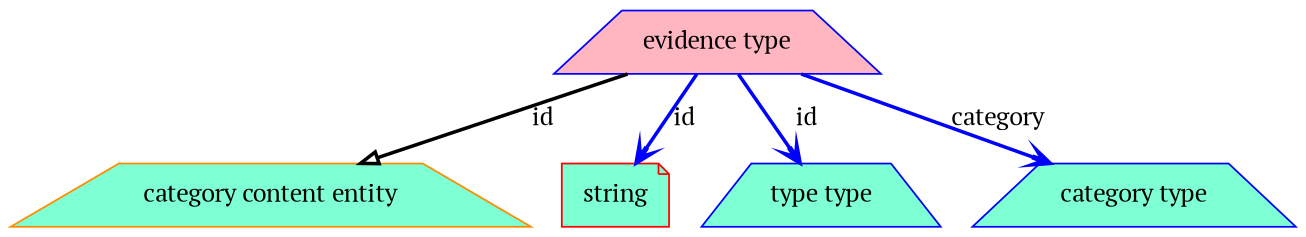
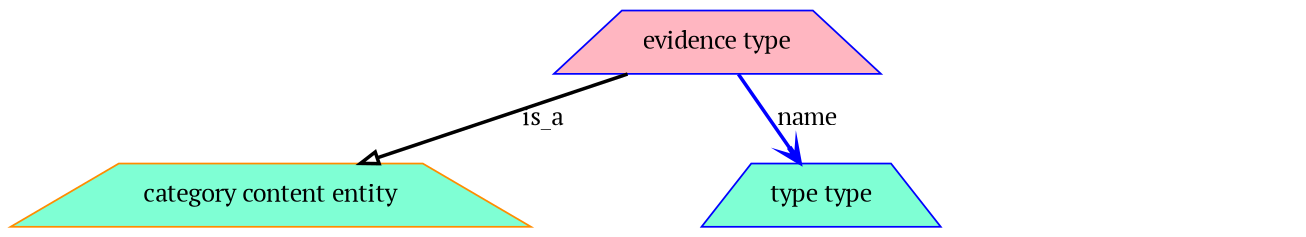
edge "evidence type" -> "category content entity": label "id" -> "is_a"
edge "evidence type" -> "type type": label "id" -> "name"
node "string": removed
node "category type": removed
